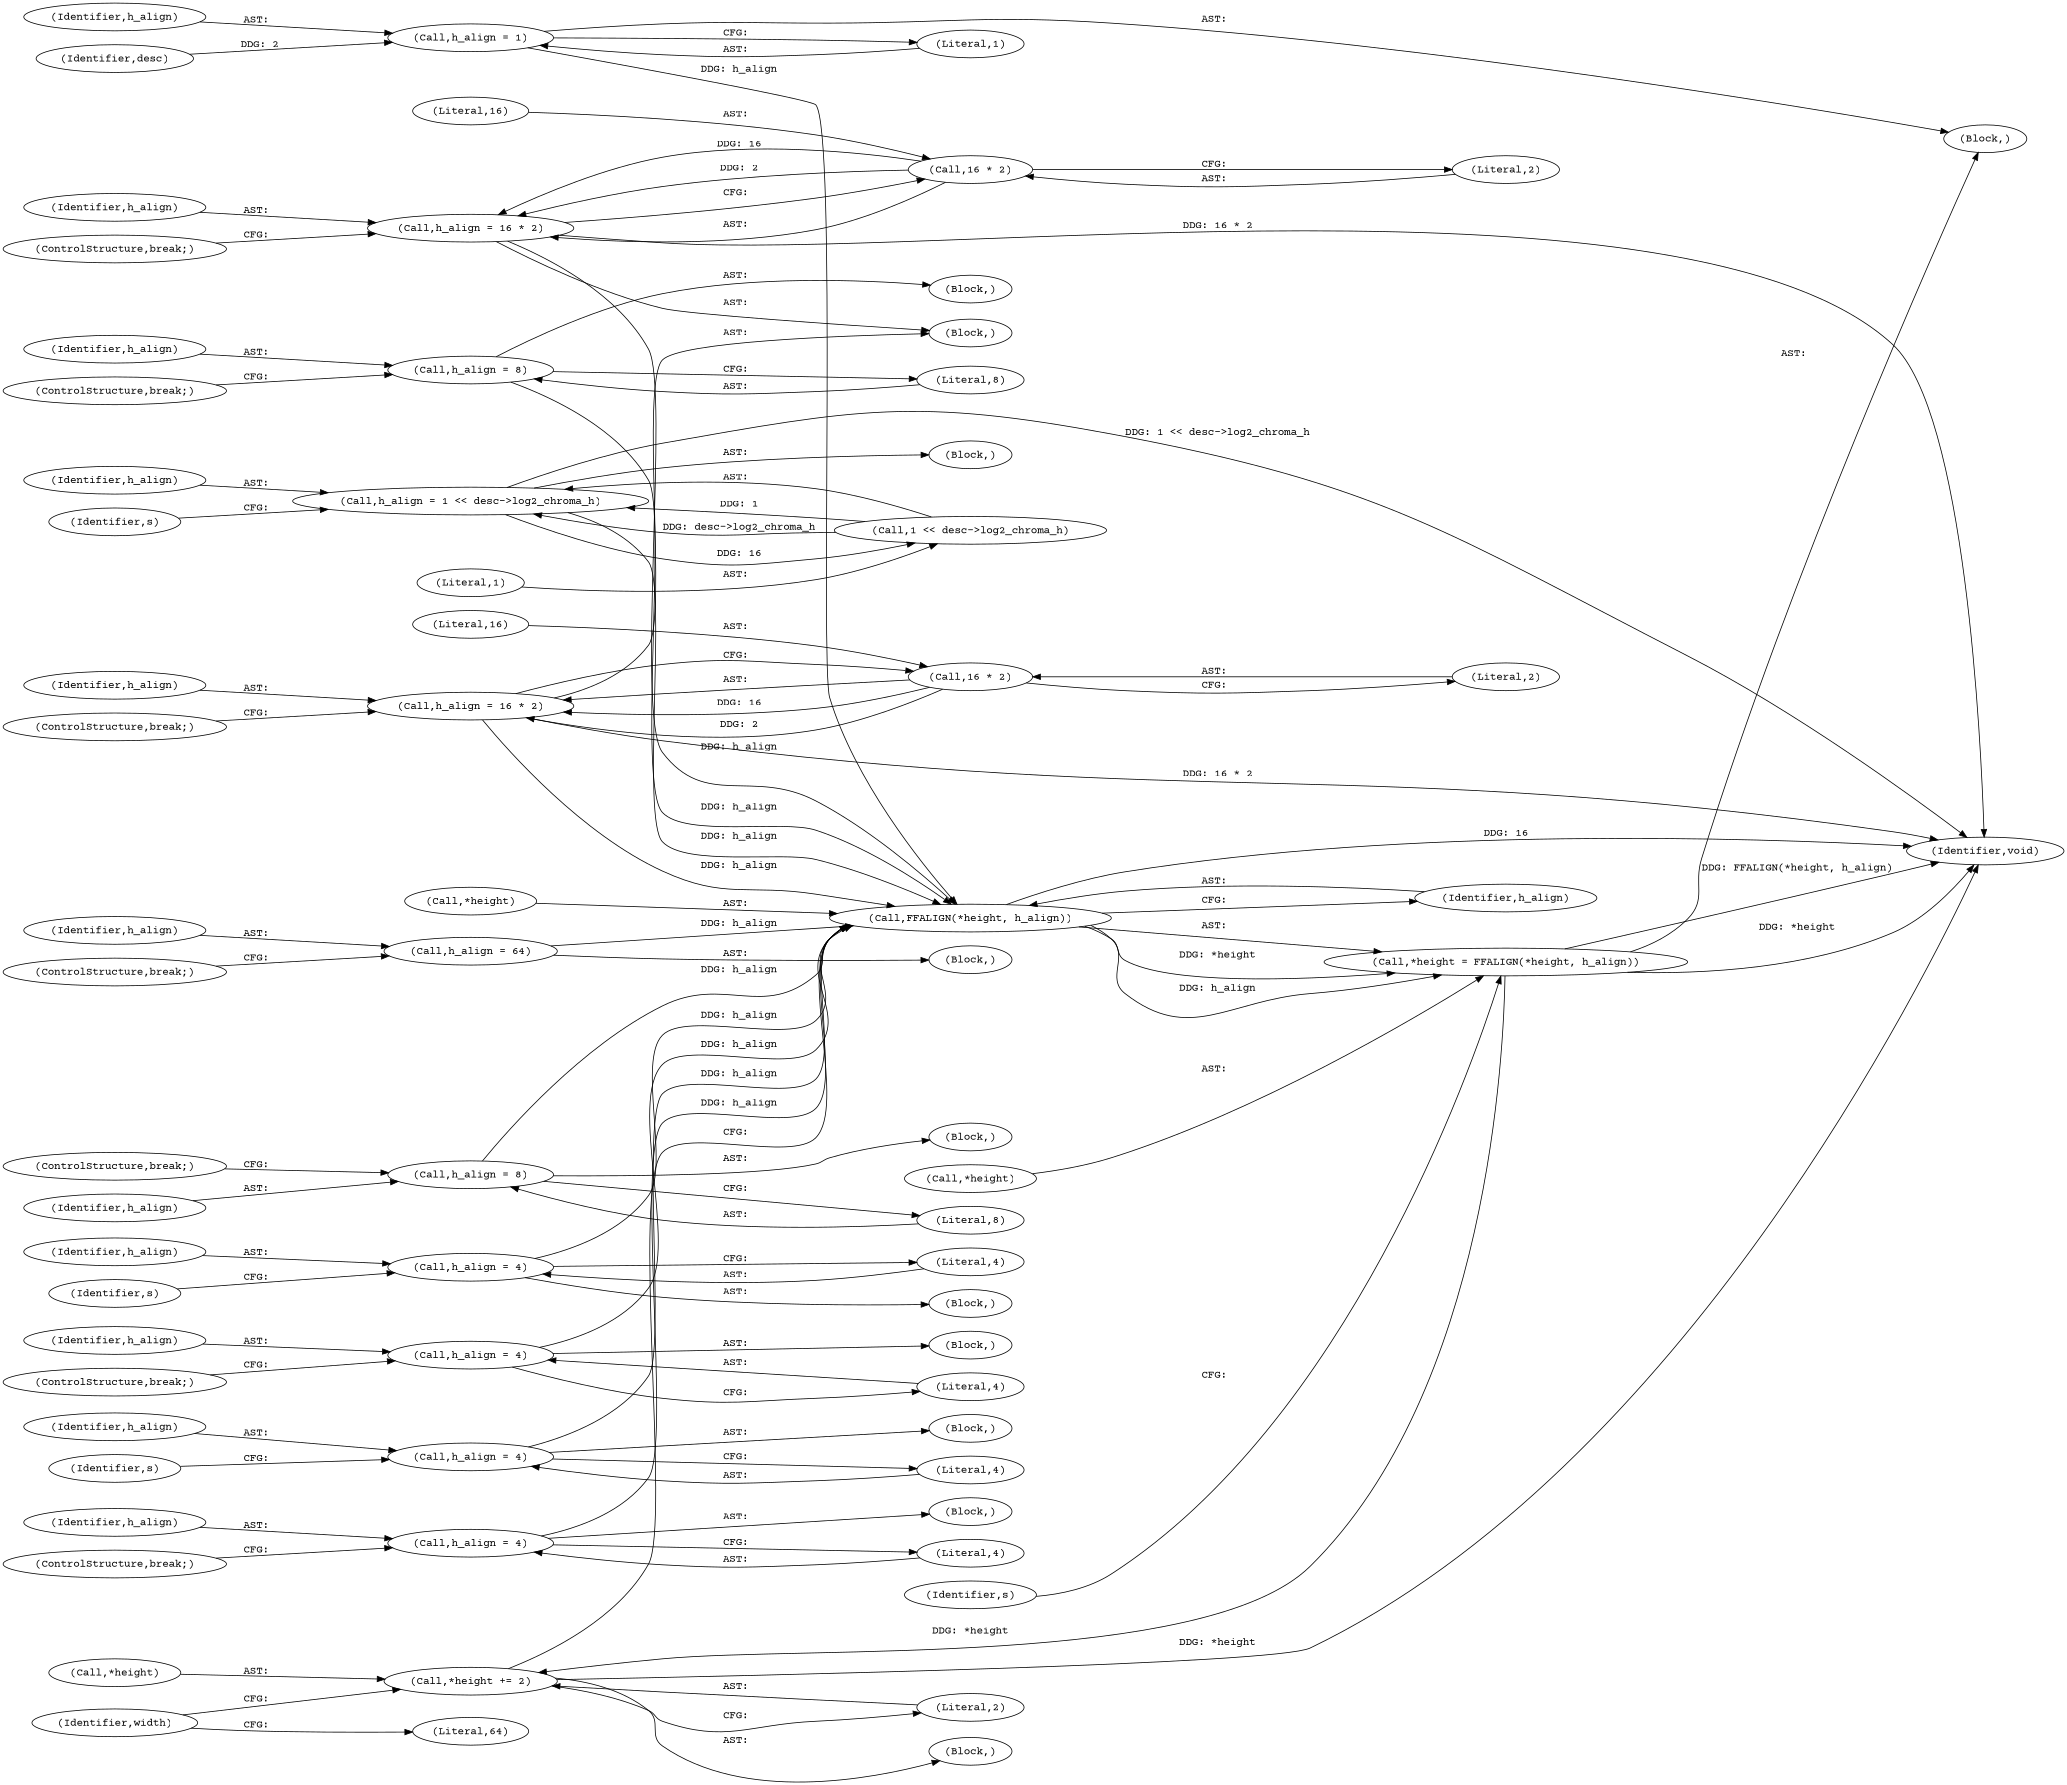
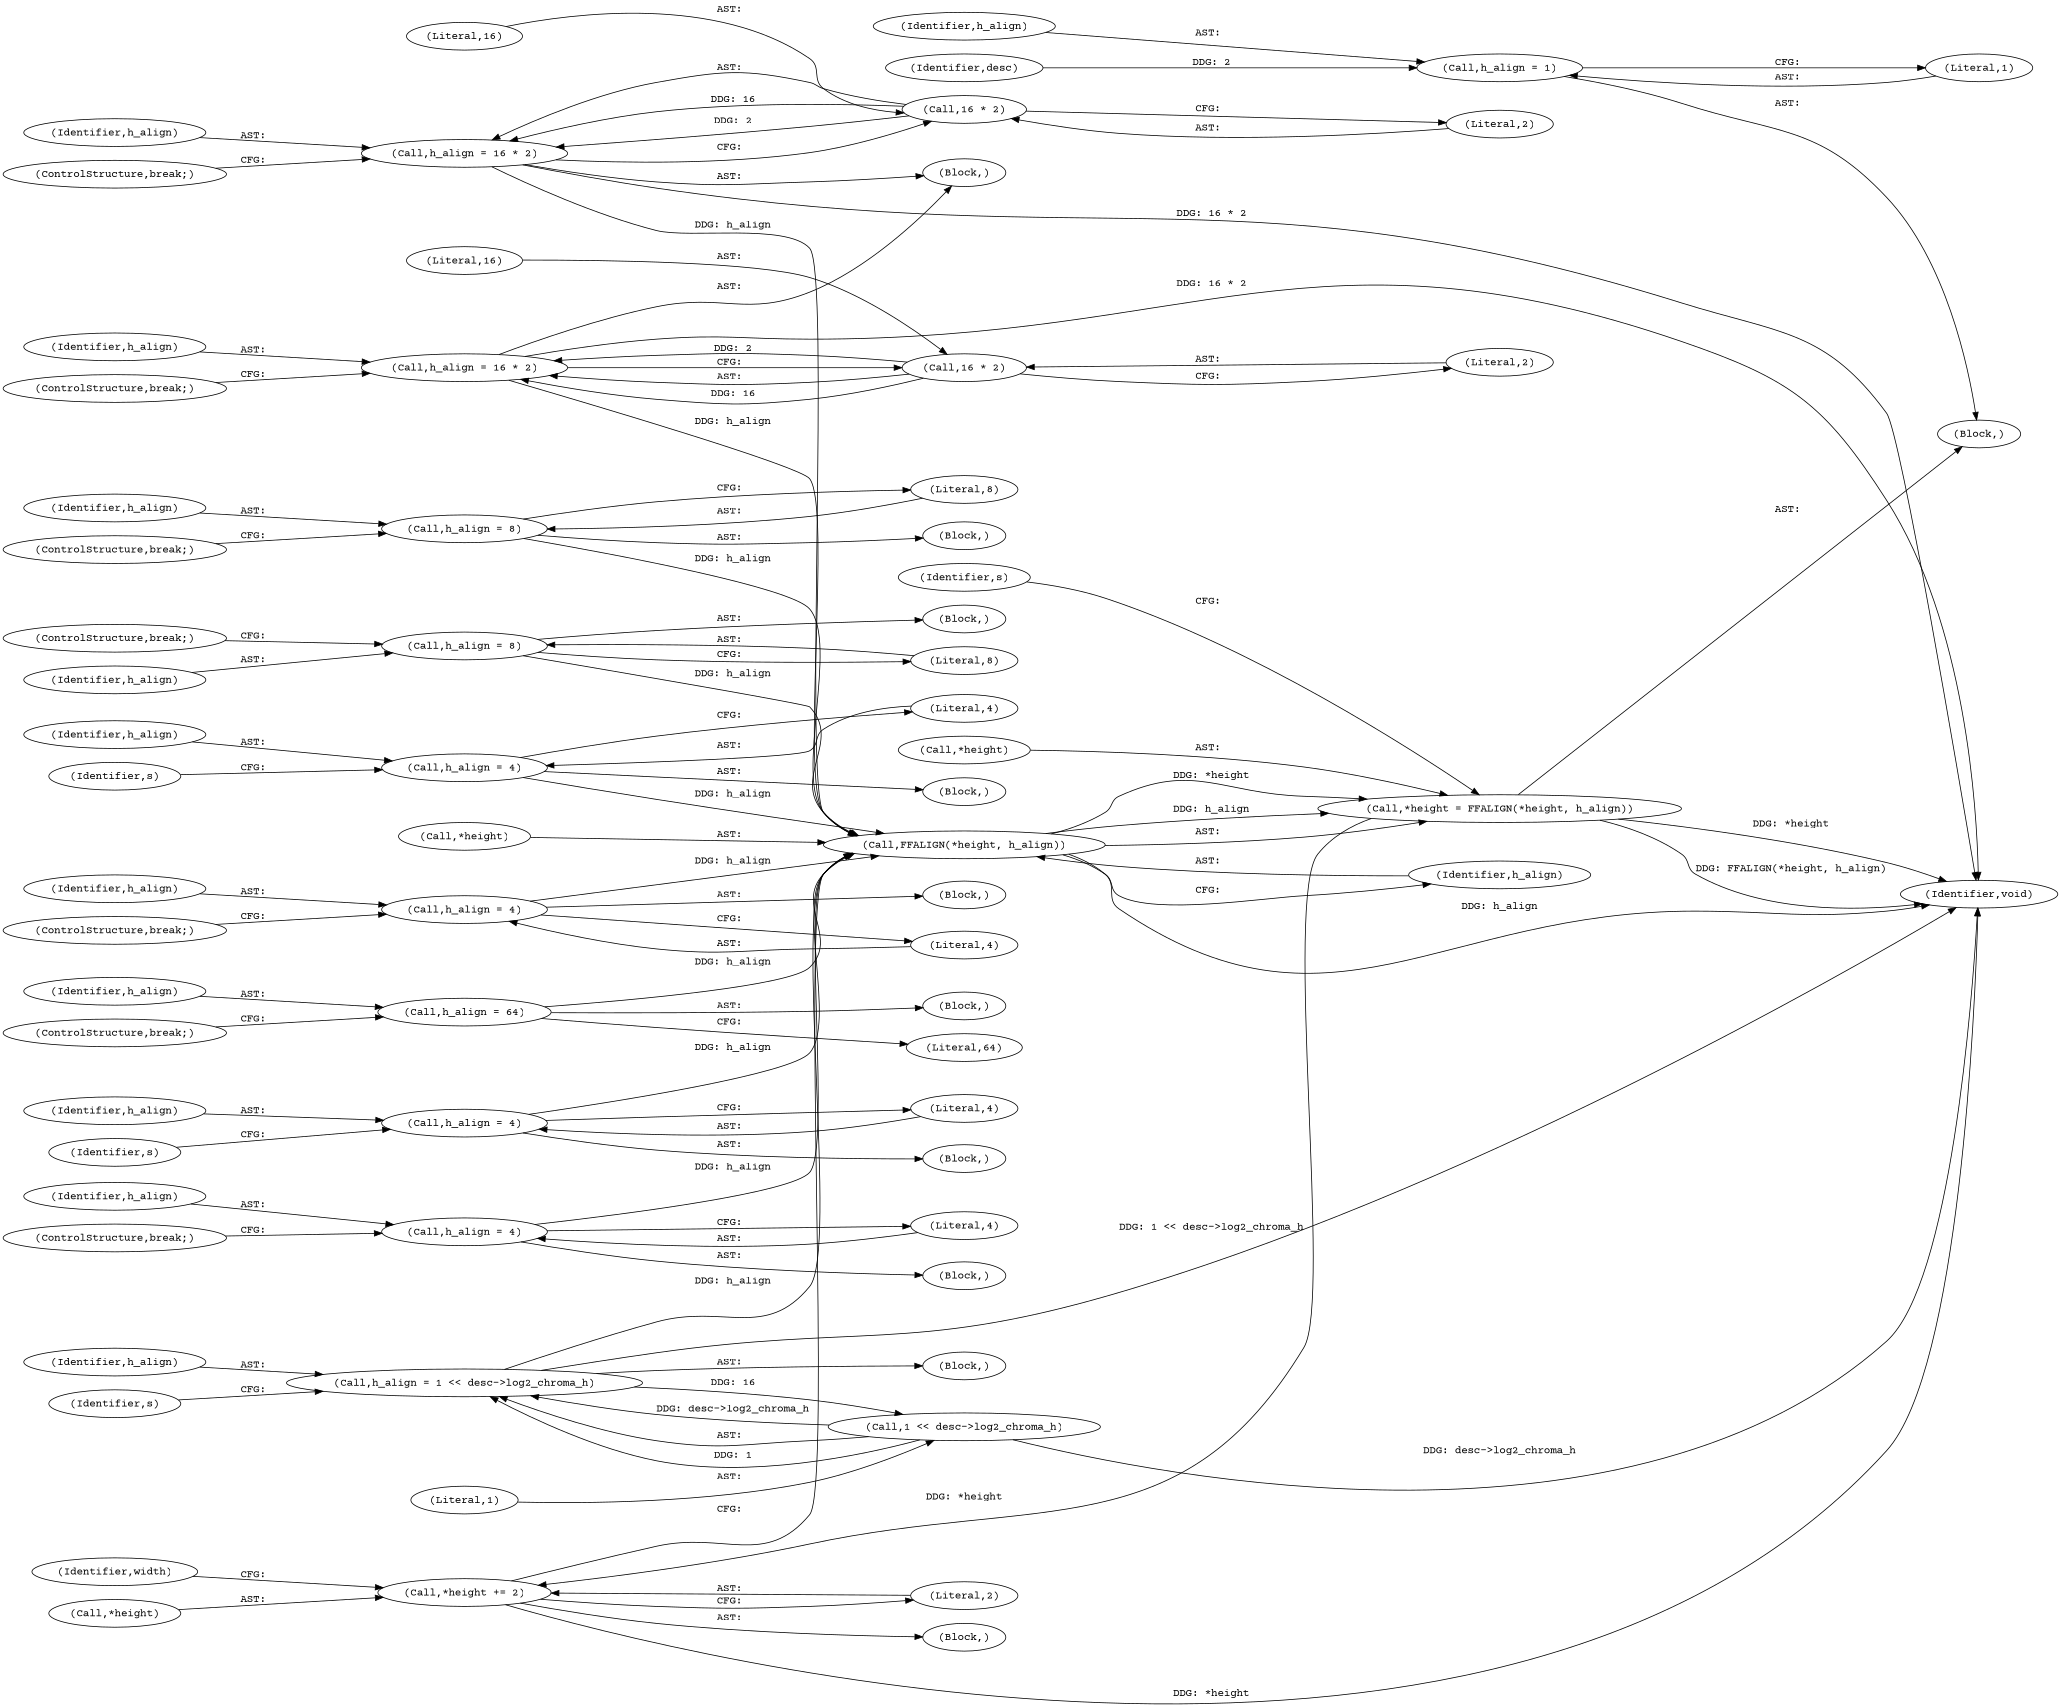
edge "(Call,h_align = 1)" -> "(Call,FFALIGN(*height, h_align))": removed, label "DDG: h_align"
edge "(Call,FFALIGN(*height, h_align))" -> "(Identifier,void)": label "DDG: 16" -> "DDG: h_align"
edge "(Call,1 << desc->log2_chroma_h)" -> "(Identifier,void)": added, label "DDG: desc->log2_chroma_h"
edge "(Identifier,width)" -> "(Literal,64)": now "(Call,h_align = 64)" -> "(Literal,64)"
